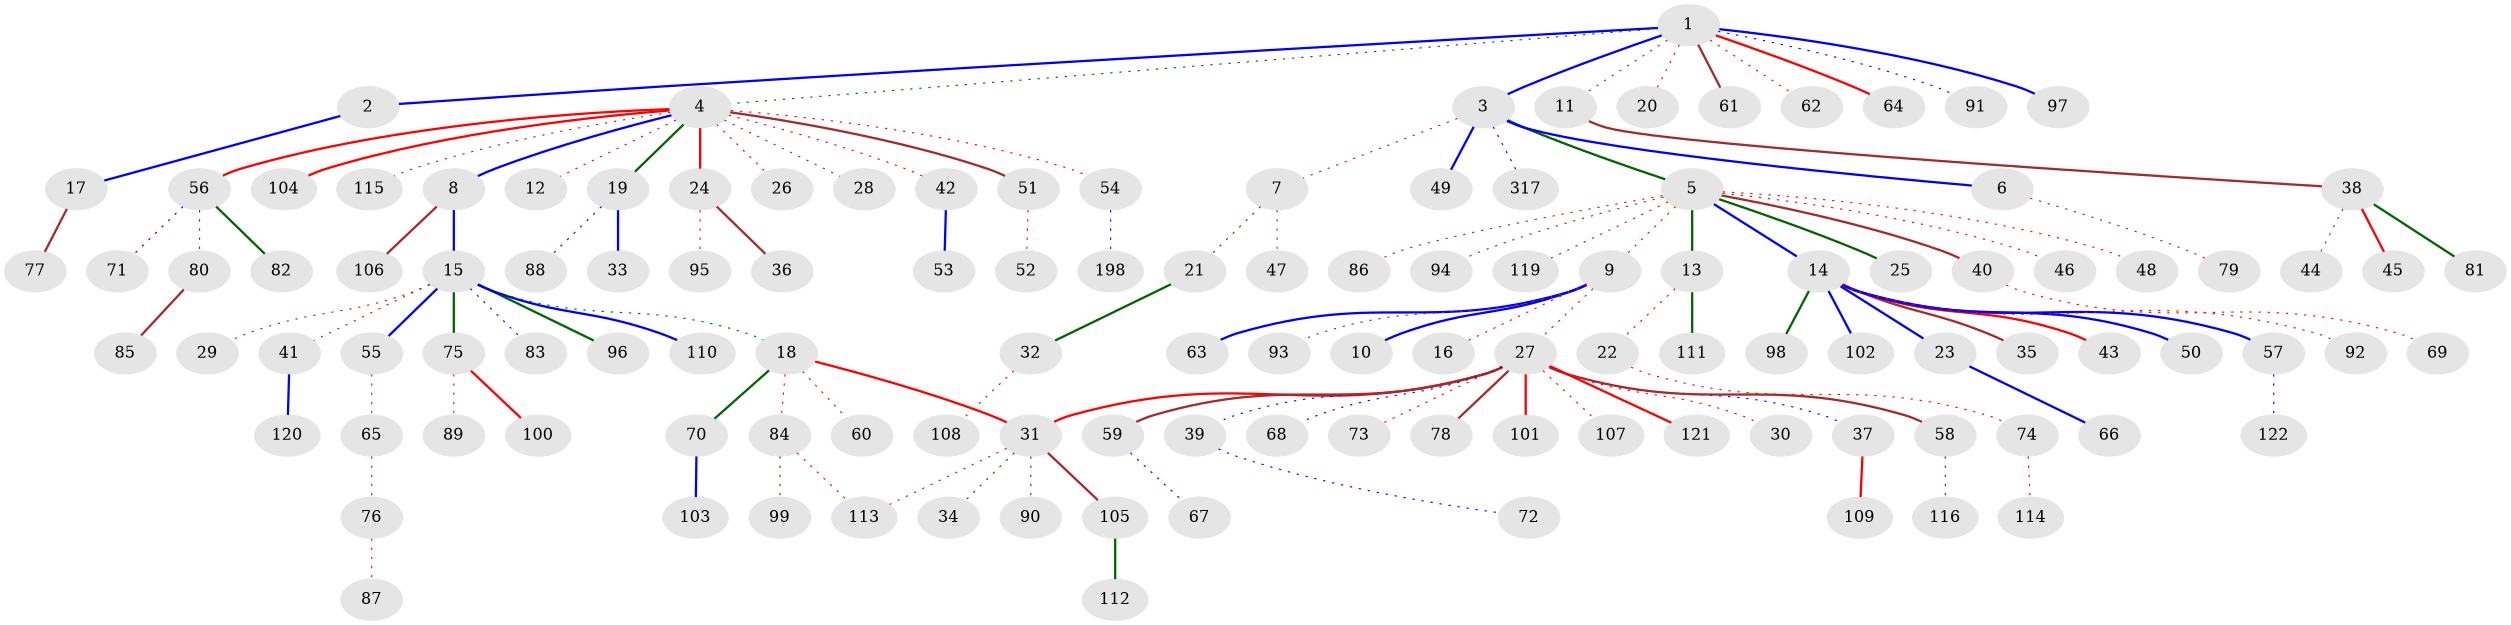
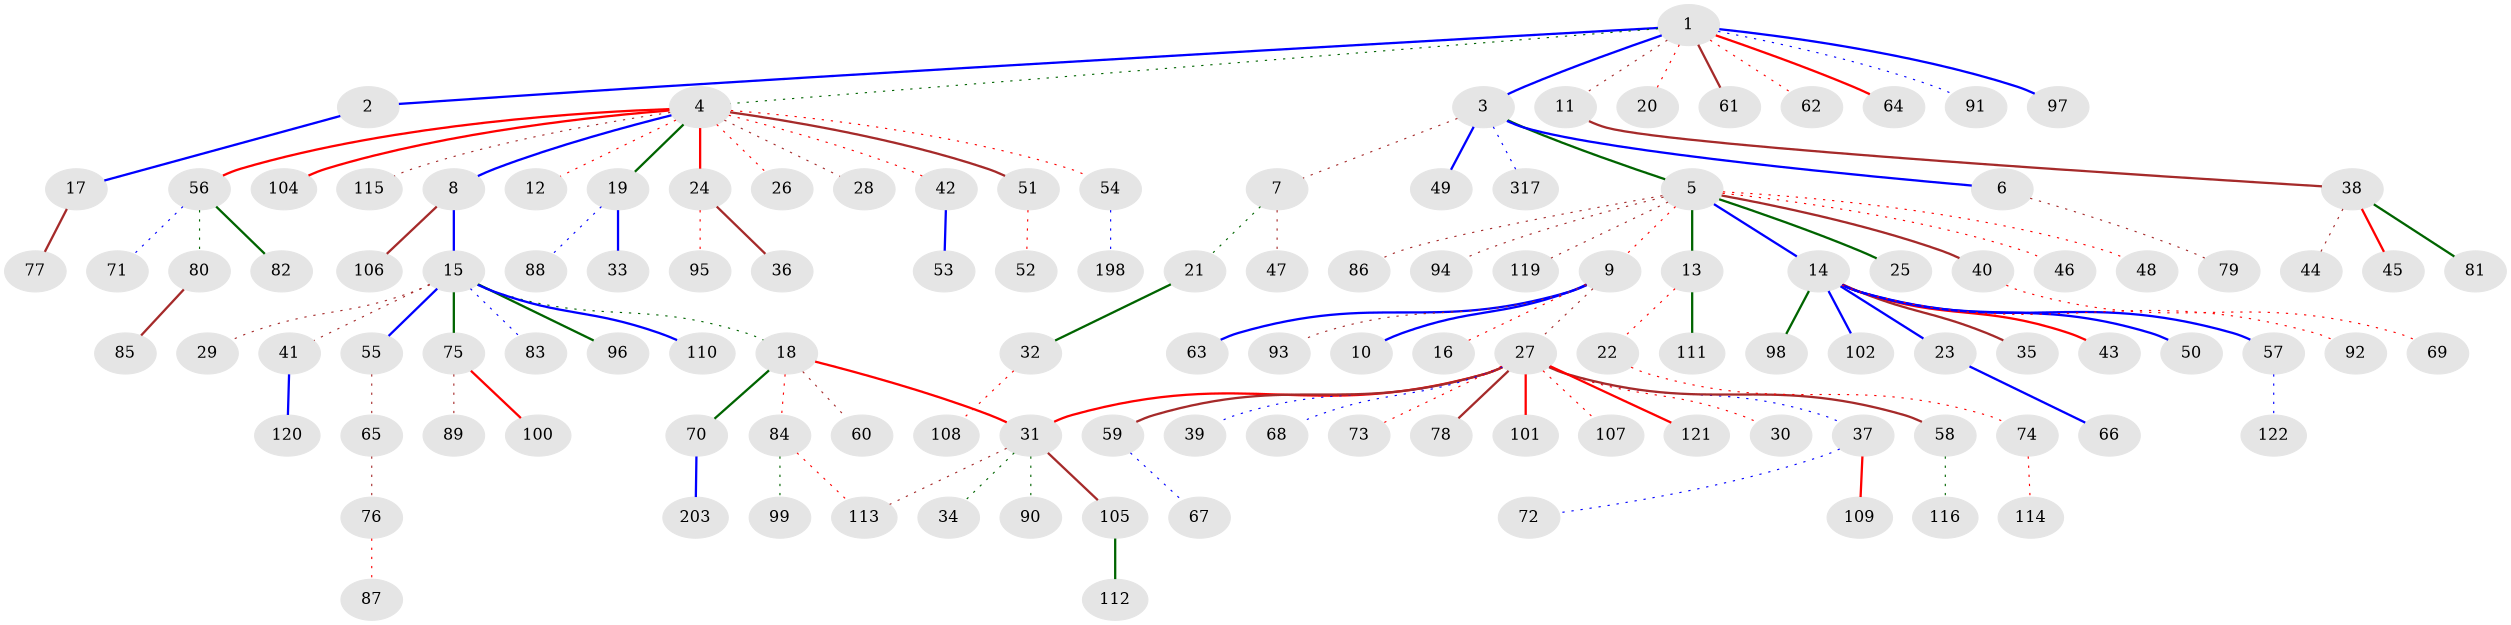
edge "39" -- "72": now "37" -- "72"
node "103": label "103" -> "203"
